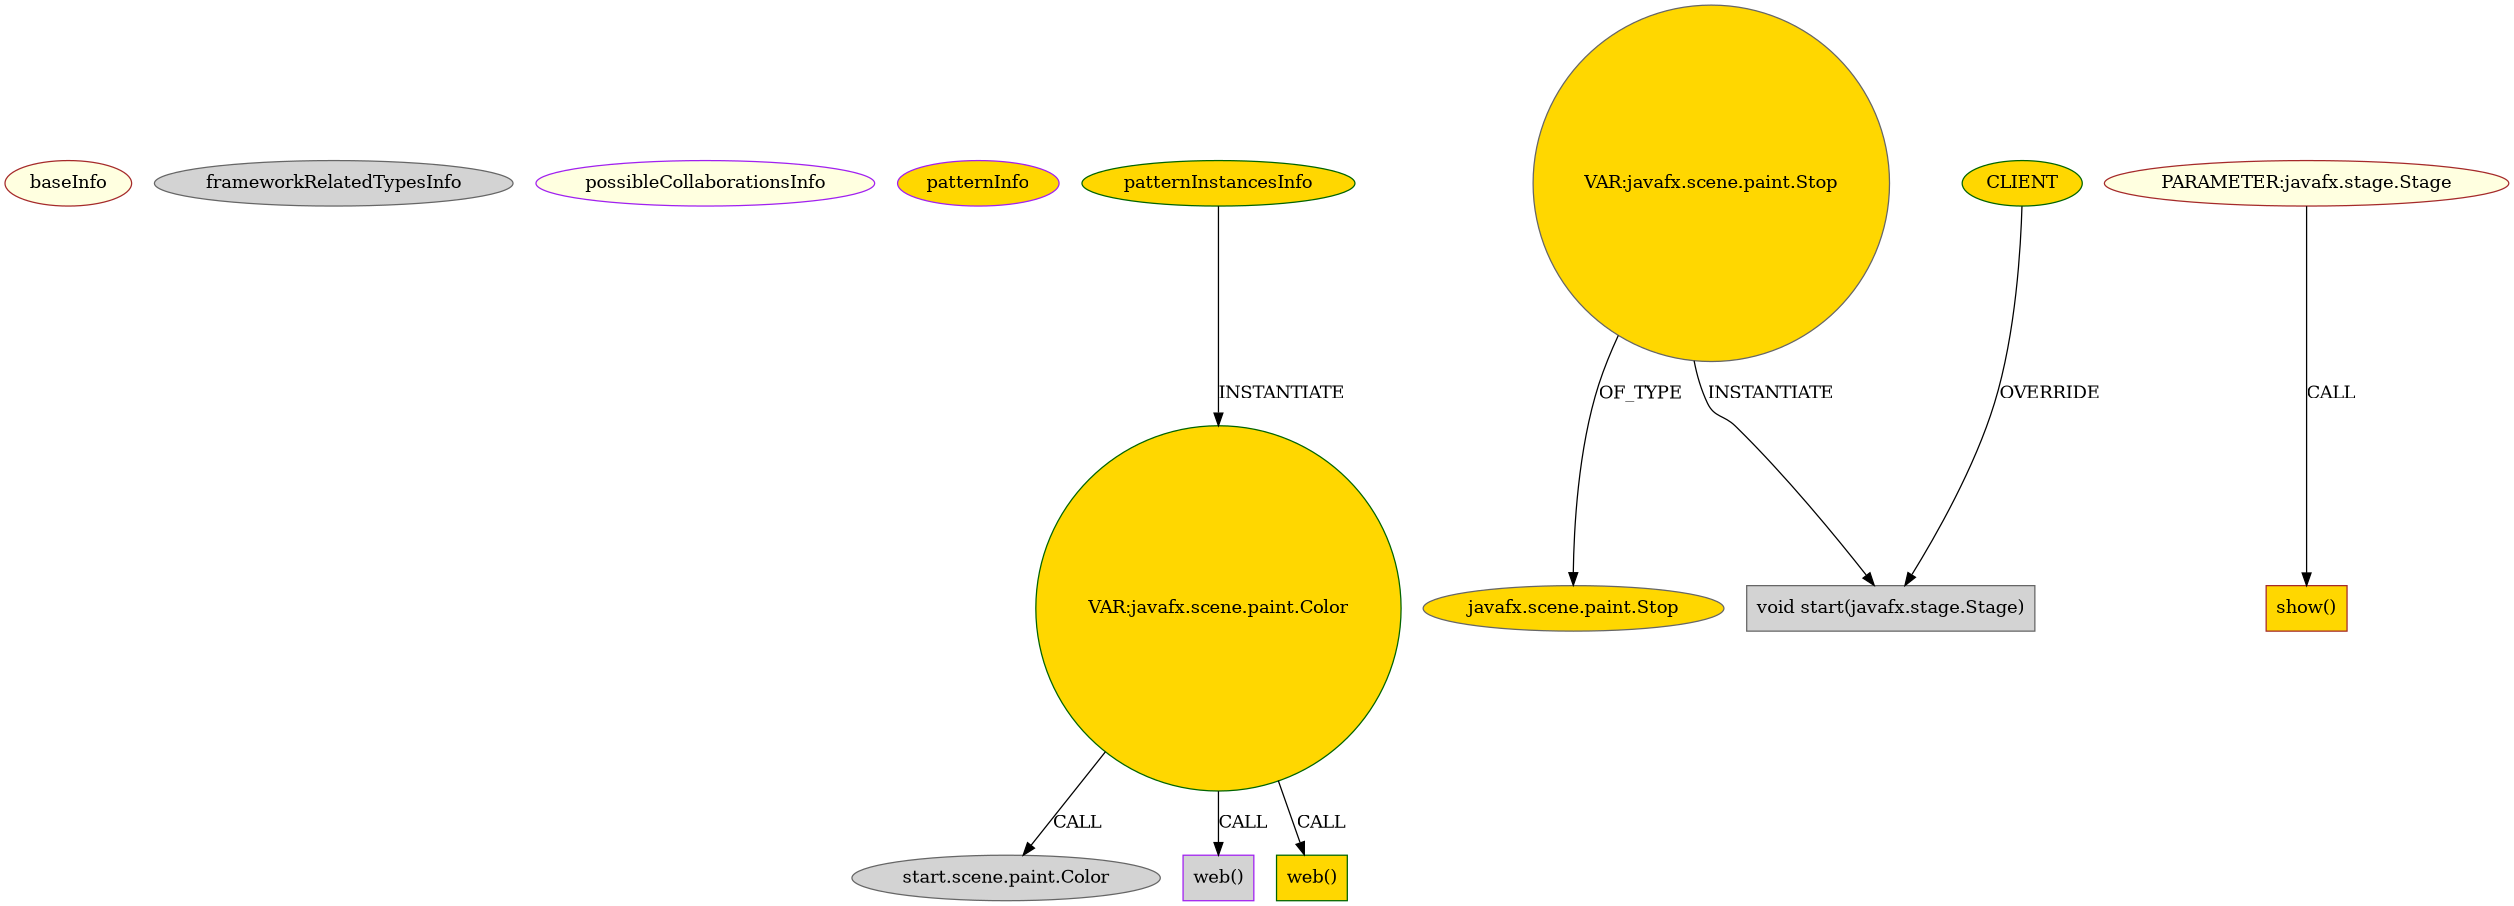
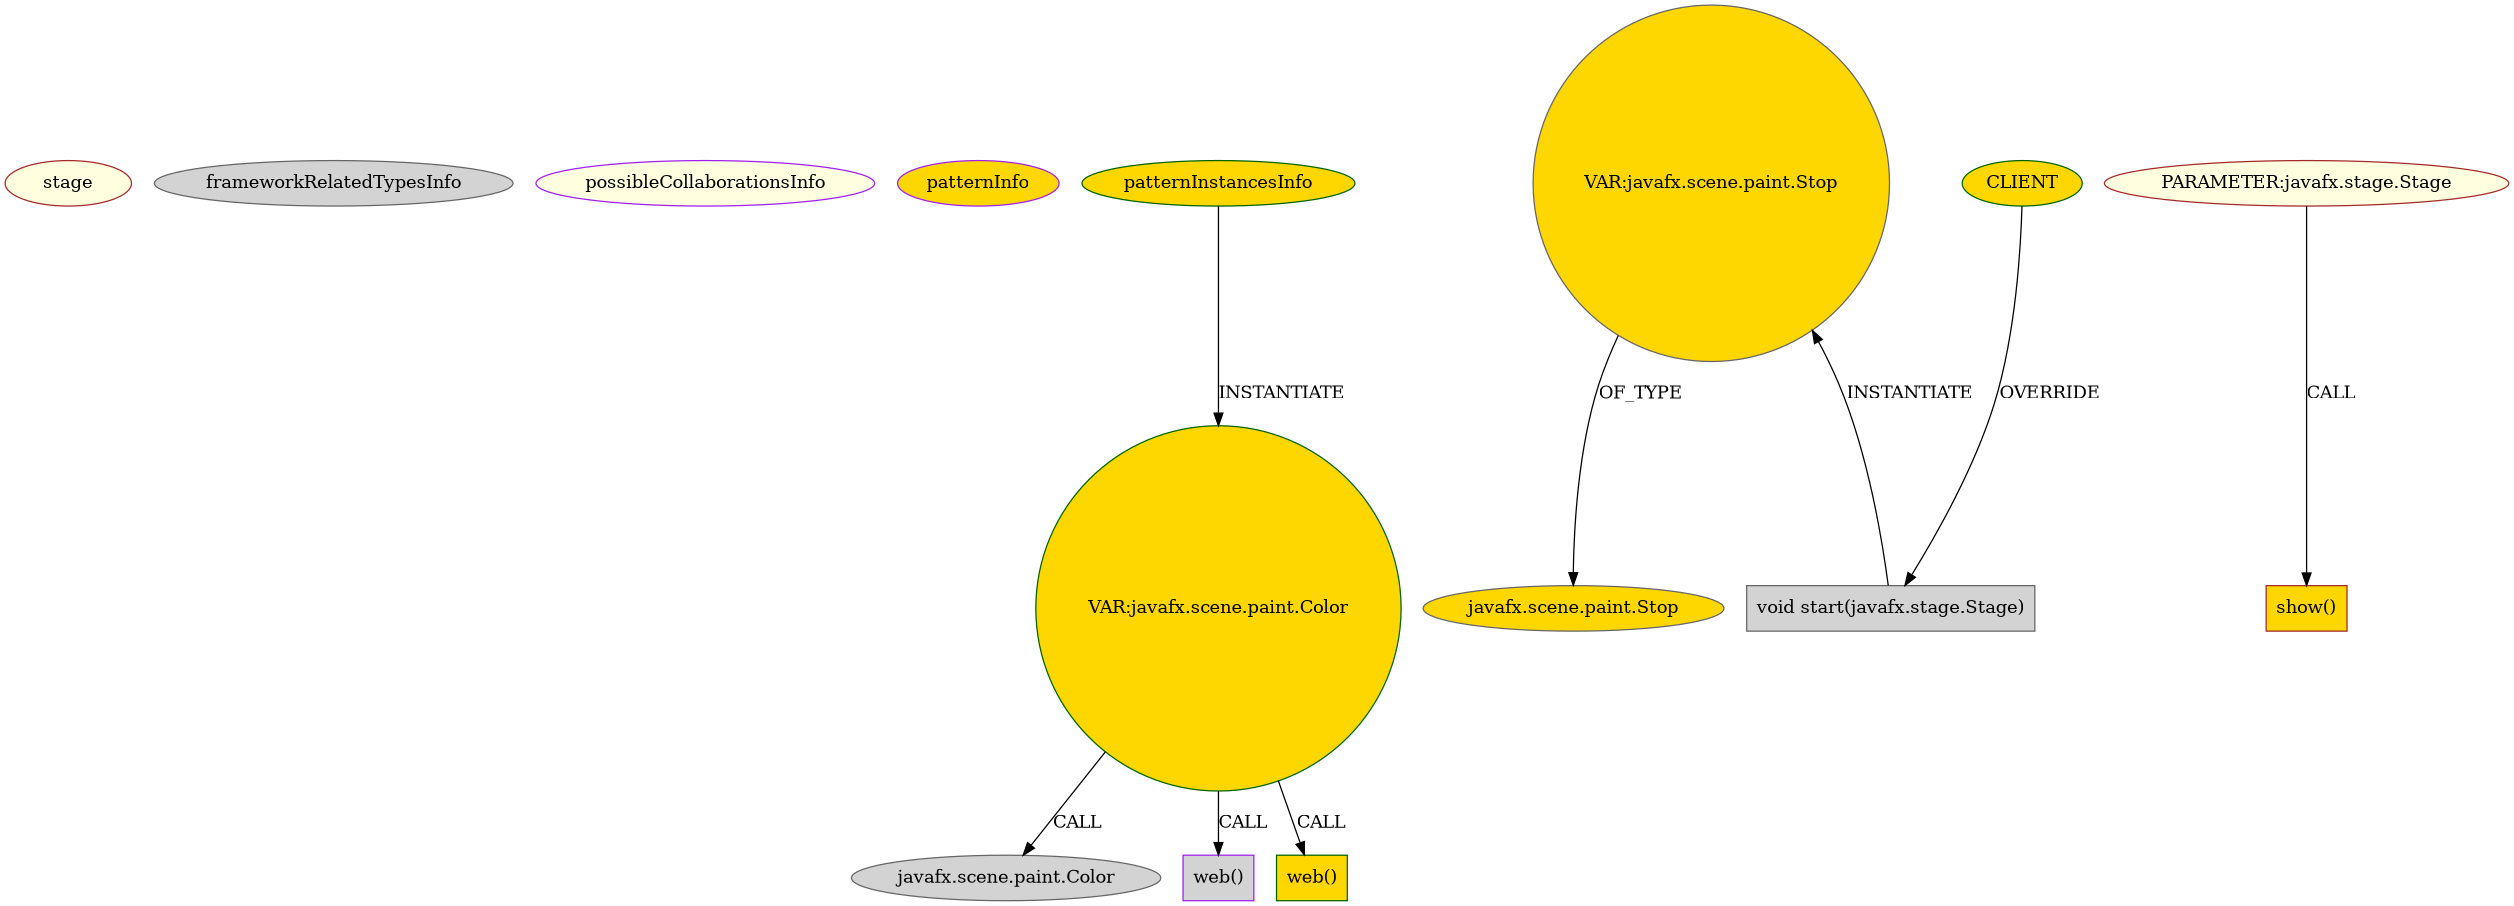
node "baseInfo": label "baseInfo" -> "stage"
edge "VAR:javafx.scene.paint.Stop" -> "void start(javafx.stage.Stage)": reversed
node "start.scene.paint.Color": label "start.scene.paint.Color" -> "javafx.scene.paint.Color"
